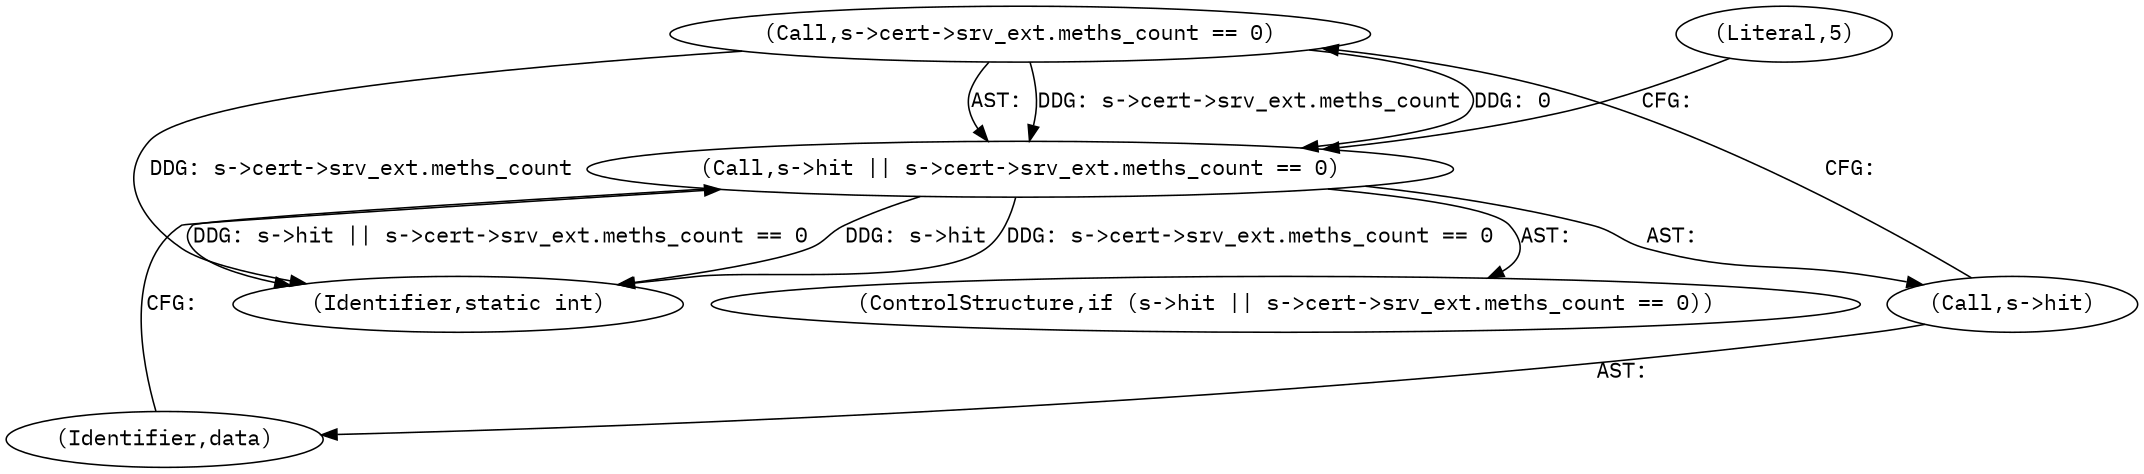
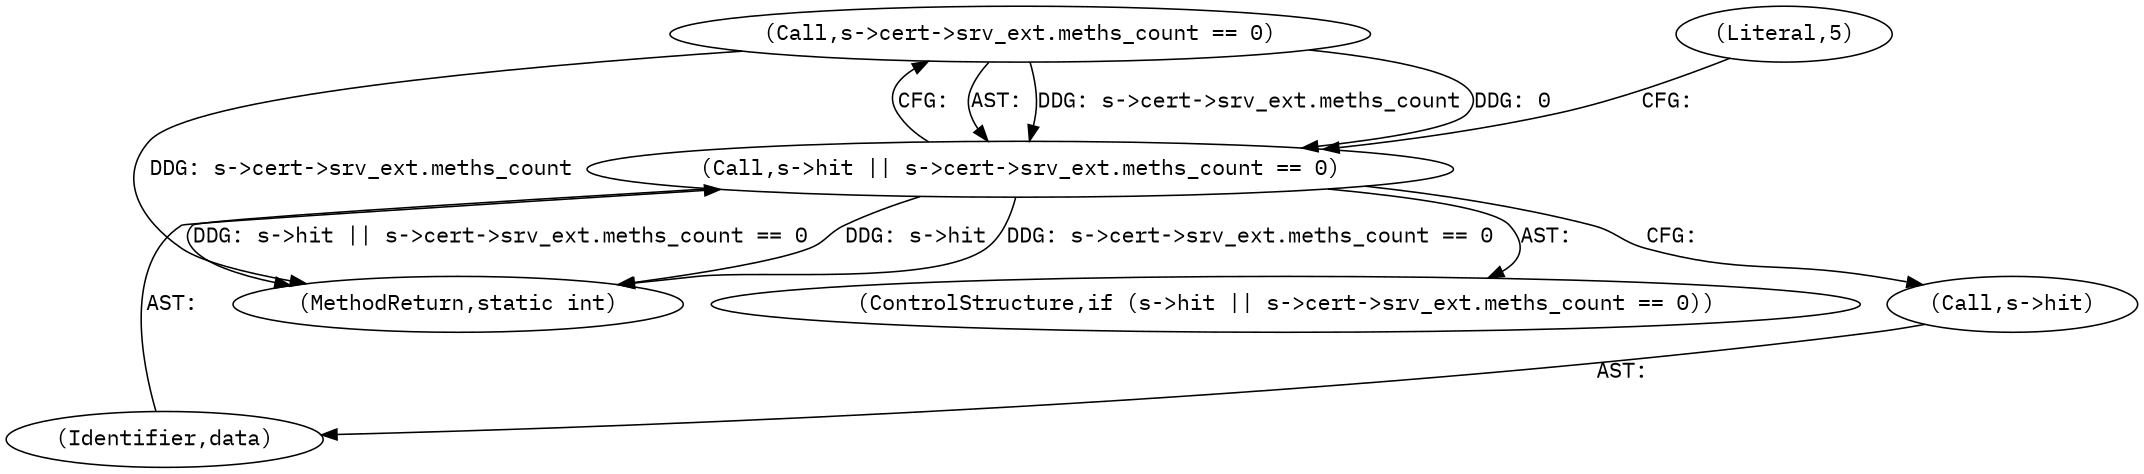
edge "(Call,s->hit)" -> "(Call,s->cert->srv_ext.meths_count == 0)": now "(Call,s->hit || s->cert->srv_ext.meths_count == 0)" -> "(Call,s->cert->srv_ext.meths_count == 0)"
edge "(Call,s->hit || s->cert->srv_ext.meths_count == 0)" -> "(Call,s->hit)": label "AST: " -> "CFG: "
edge "(Identifier,data)" -> "(Call,s->hit || s->cert->srv_ext.meths_count == 0)": label "CFG: " -> "AST: "
node "(Identifier,static int)": label "(Identifier,static int)" -> "(MethodReturn,static int)"
